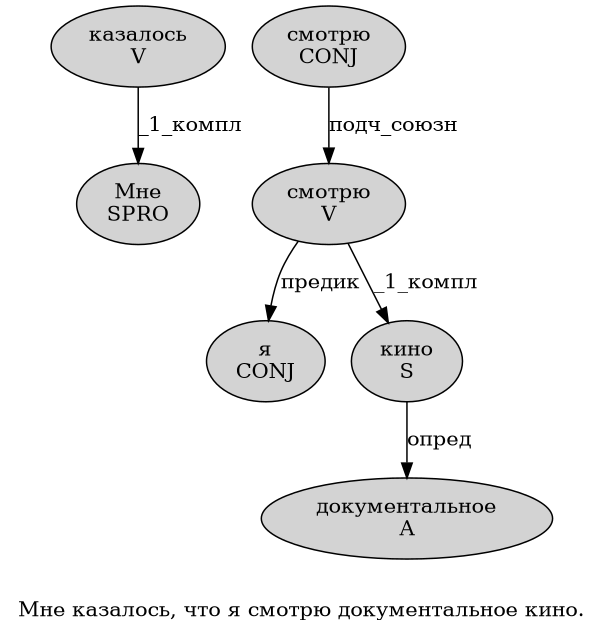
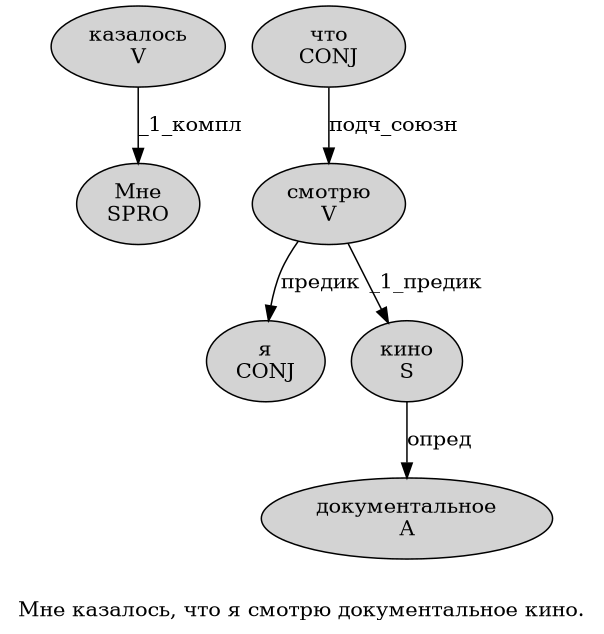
node "смотрю CONJ": label "смотрю CONJ" -> "что CONJ"
edge "смотрю V" -> "кино S": label "_1_компл" -> "_1_предик"
